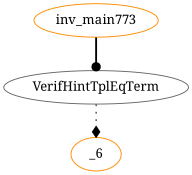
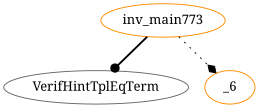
edge "VerifHintTplEqTerm" -> "_6": now "inv_main773" -> "_6"
